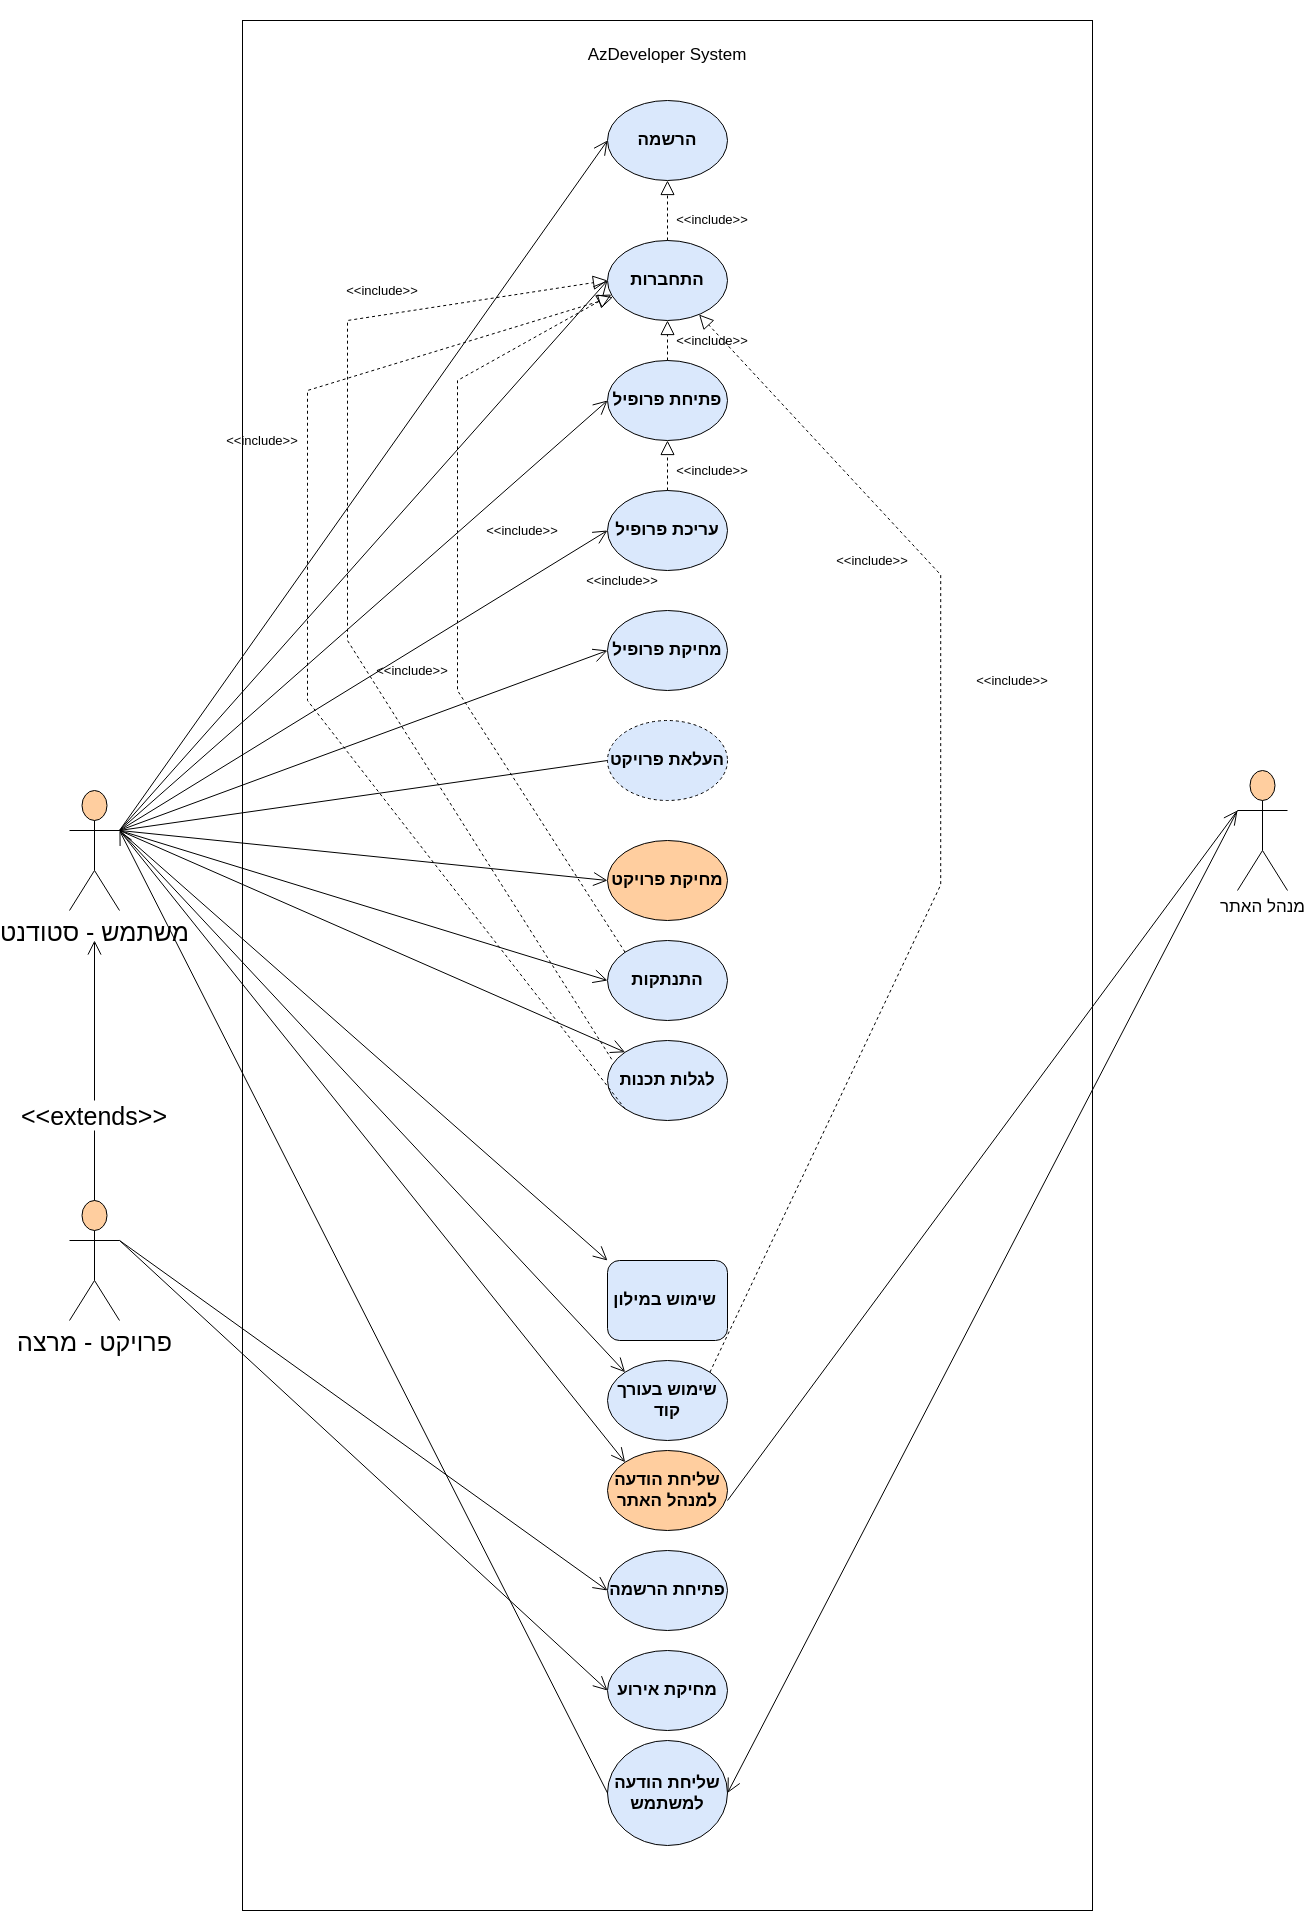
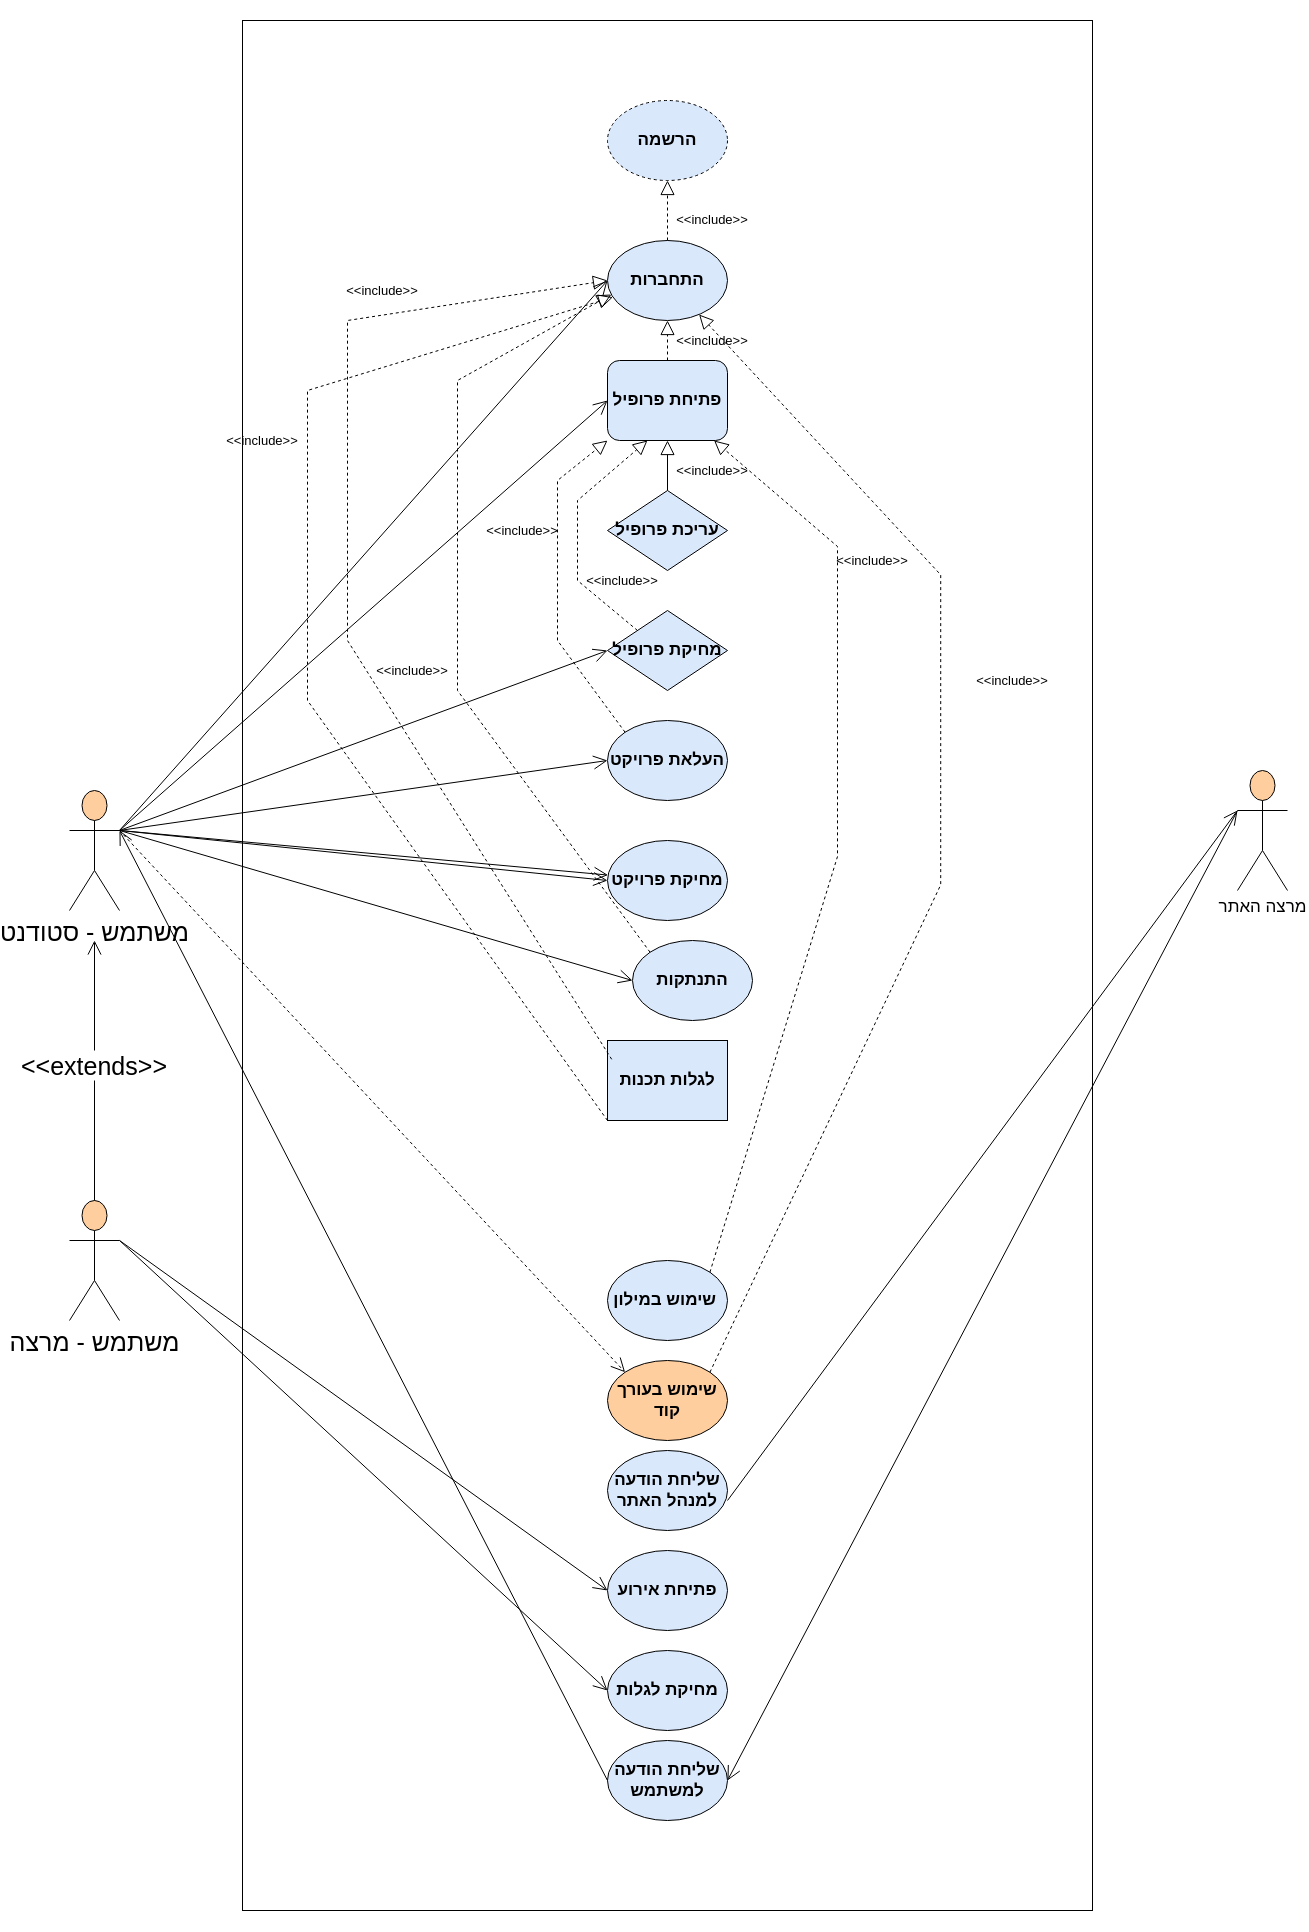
node "AzDeveloper System": removed
node "הרשמה": style solid -> dashed
node "פתיחת פרופיל": shape ellipse -> rounded rectangle
edge "עריכת פרופיל" -> "פתיחת פרופיל": style dashed -> solid
edge "משתמש - סטודנט" -> "הרשמה": now "משתמש - סטודנט" -> "מחיקת פרויקט"
node "עריכת פרופיל": shape ellipse -> diamond
edge "מחיקת פרופיל" -> "פתיחת פרופיל": added
edge "העלאת פרויקט" -> "פתיחת פרופיל": added
node "מחיקת פרופיל": shape ellipse -> diamond
edge "משתמש - סטודנט" -> "עריכת פרופיל": removed
edge "העלאת פרויקט" -- "משתמש - סטודנט": arrowhead none -> open
node "העלאת פרויקט": style dashed -> solid
edge "שימוש במילון" -> "פתיחת פרופיל": added
node "מחיקת פרויקט": fillcolor #ffce9f -> #dae8fc
node "מנהל האתר": label "מנהל האתר" -> "מרצה האתר"
edge "משתמש - סטודנט" -> "לגלות תכנות": removed
node "התנתקות": moved (668, 981) -> (693, 981)
edge "משתמש - סטודנט" -> "שימוש במילון": removed
node "לגלות תכנות": shape ellipse -> rectangle
edge "משתמש - סטודנט" -> "שימוש בעורך קוד": style solid -> dashed
node "<<extends>>": moved (95, 1116) -> (95, 1066)
edge "משתמש - סטודנט" -> "שליחת הודעה למנהל האתר": removed
node "שימוש במילון": shape rounded rectangle -> ellipse
node "פרויקט - מרצה": label "פרויקט - מרצה" -> "משתמש - מרצה"
node "שימוש בעורך קוד": fillcolor #dae8fc -> #ffce9f
node "שליחת הודעה למנהל האתר": fillcolor #ffce9f -> #dae8fc
node "פתיחת הרשמה": label "פתיחת הרשמה" -> "פתיחת אירוע"
node "מחיקת אירוע": label "מחיקת אירוע" -> "מחיקת לגלות"
node "שליחת הודעה למשתמש": size 120x105 -> 120x80
